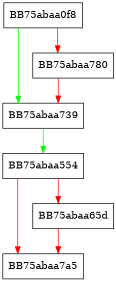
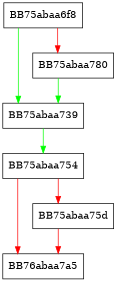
node "BB75abaa0f8": label "BB75abaa0f8" -> "BB75abaa6f8"
edge "BB75abaa780" -> "BB75abaa739": color red -> green
node "BB75abaa554": label "BB75abaa554" -> "BB75abaa754"
node "BB75abaa65d": label "BB75abaa65d" -> "BB75abaa75d"
node "BB75abaa7a5": label "BB75abaa7a5" -> "BB76abaa7a5"
